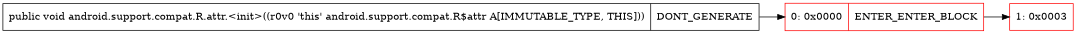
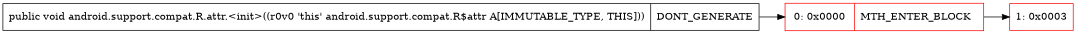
node "0: 0x0000": text "ENTER_ENTER_BLOCK" -> "MTH_ENTER_BLOCK"
